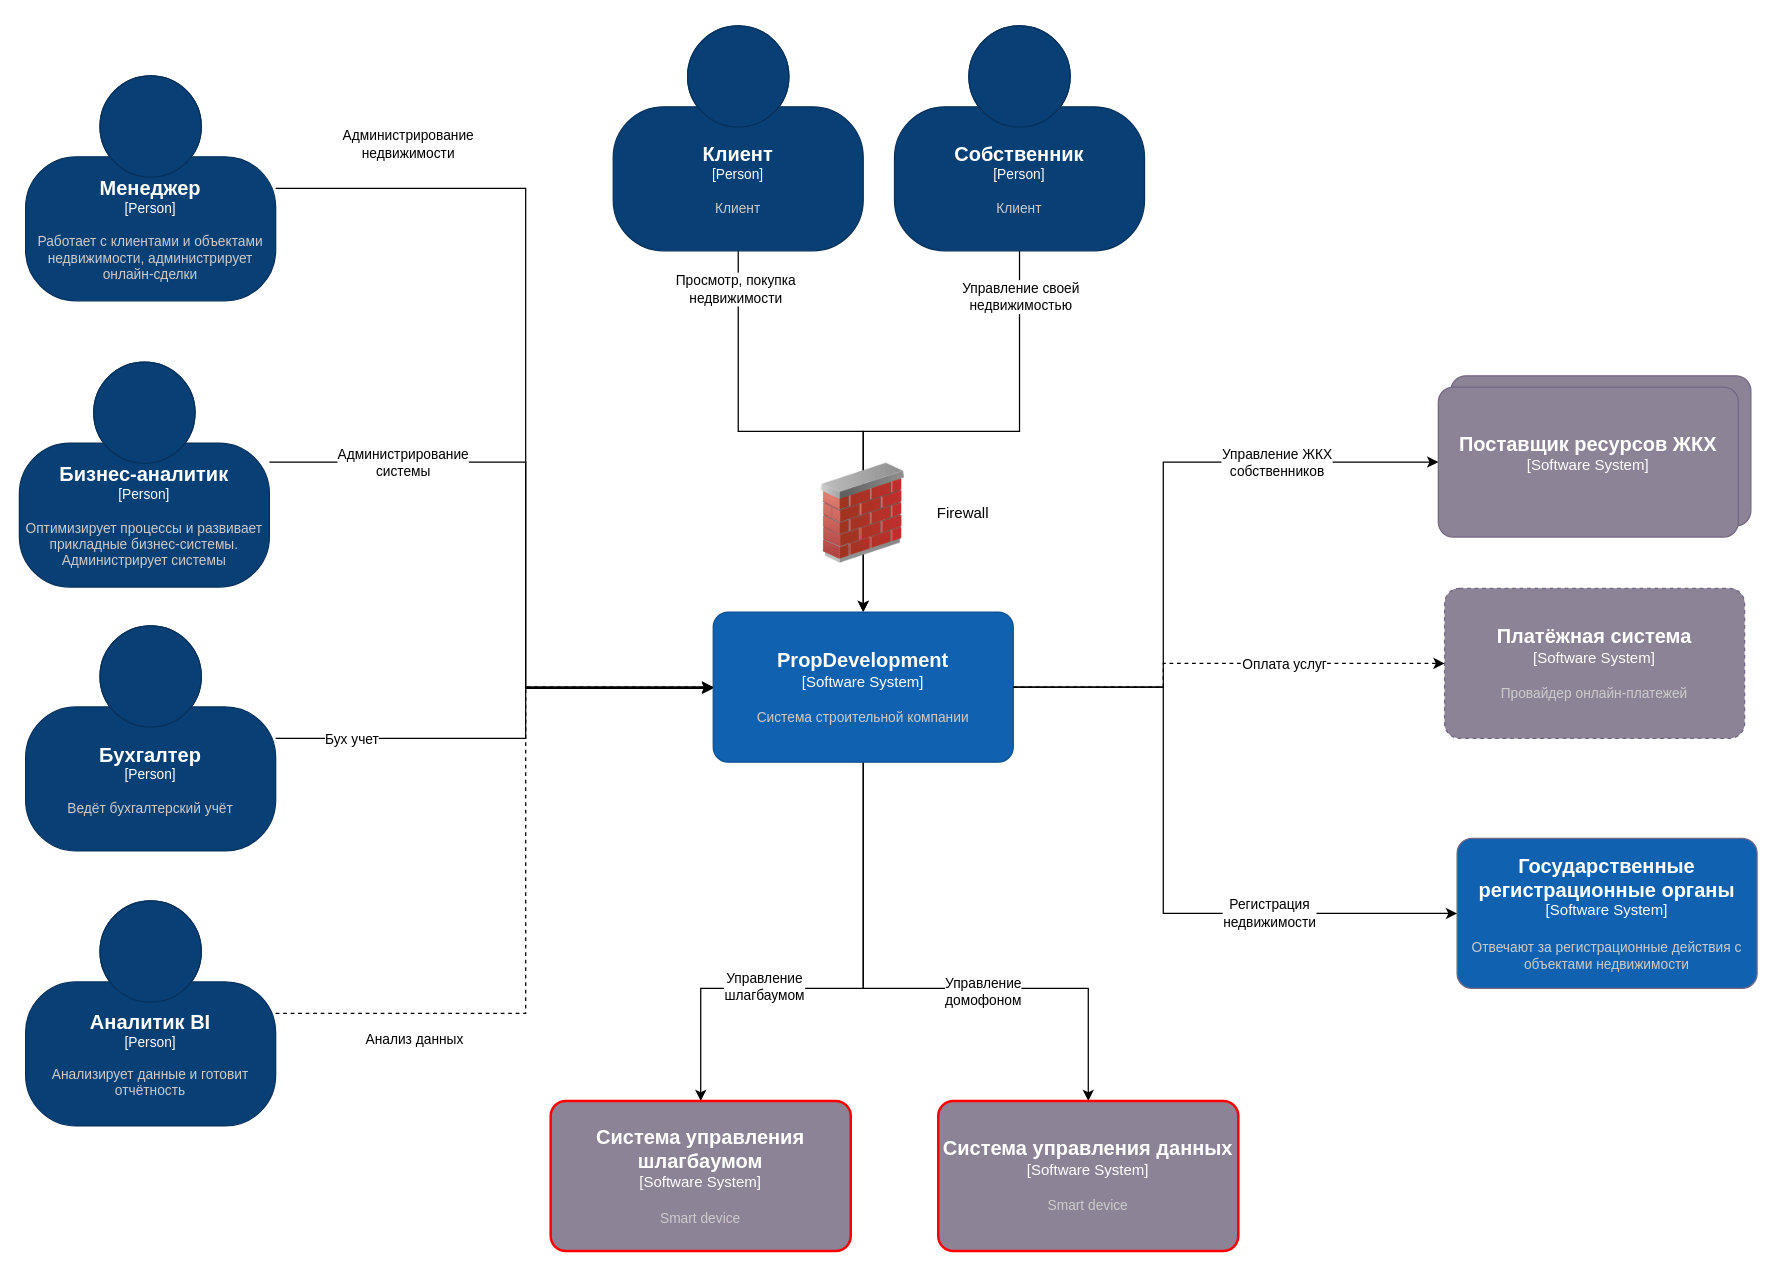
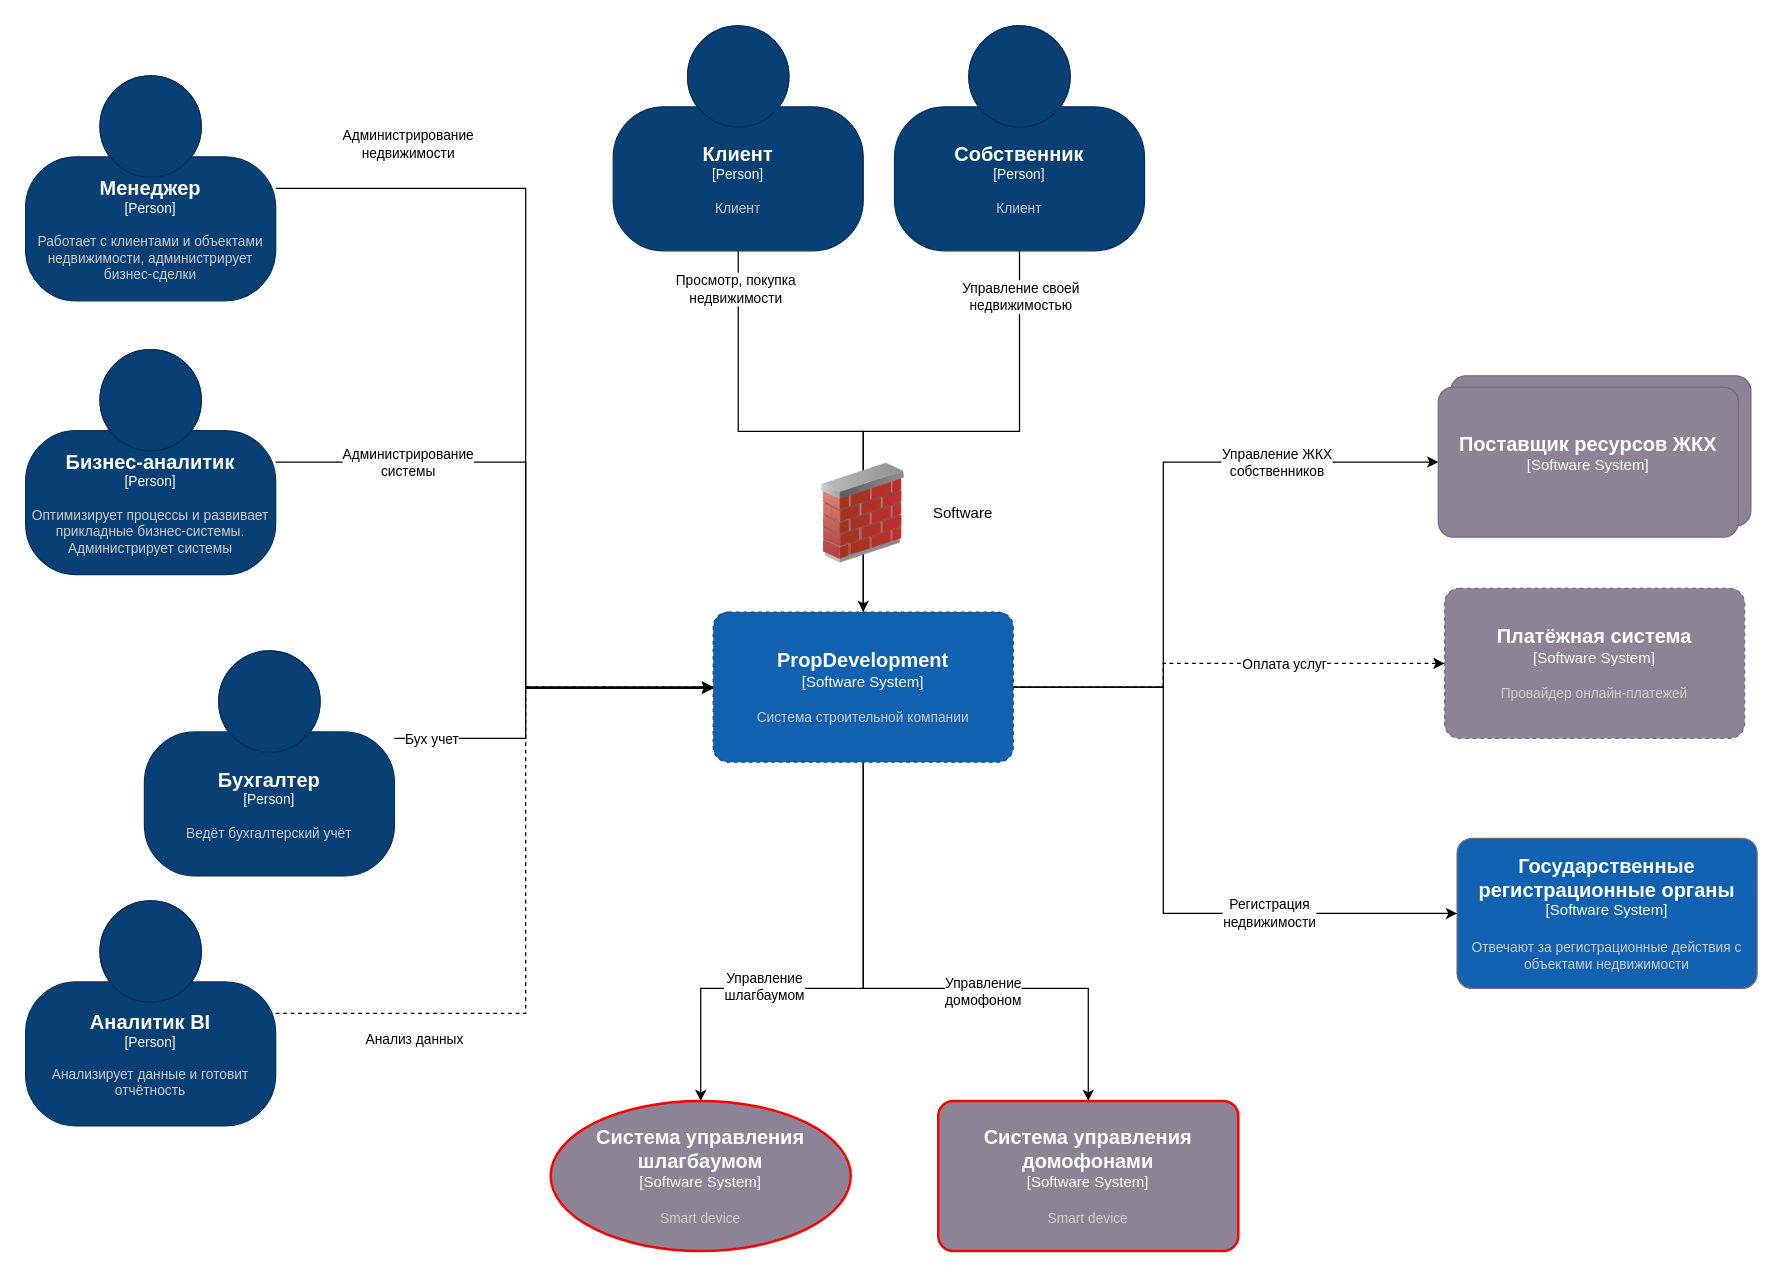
node "Менеджер [Person] Работает с клиентами и объектами недвижимости, администрирует онлайн-сделки": label "Менеджер [Person] Работает с клиентами и объектами недвижимости, администрирует онлайн-сделки" -> "Менеджер [Person] Работает с клиентами и объектами недвижимости, администрирует бизнес-сделки"
node "Бизнес-аналитик [Person] Оптимизирует процессы и развивает прикладные бизнес-системы. Администрирует системы": moved (144, 474) -> (151, 462)
node "Firewall": label "Firewall" -> "Software"
edge "Клиент [Person] Клиент" -> "PropDevelopment [Software System] Система строительной компании": arrowhead classic -> none
node "PropDevelopment [Software System] Система строительной компании": style solid -> dashed
node "Бухгалтер [Person] Ведёт бухгалтерский учёт": moved (151, 738) -> (269, 763)
node "Система управления шлагбаумом [Software System] Smart device": shape rounded rectangle -> ellipse
node "Система управления данных [Software System] Smart device": label "Система управления данных [Software System] Smart device" -> "Система управления домофонами [Software System] Smart device"
